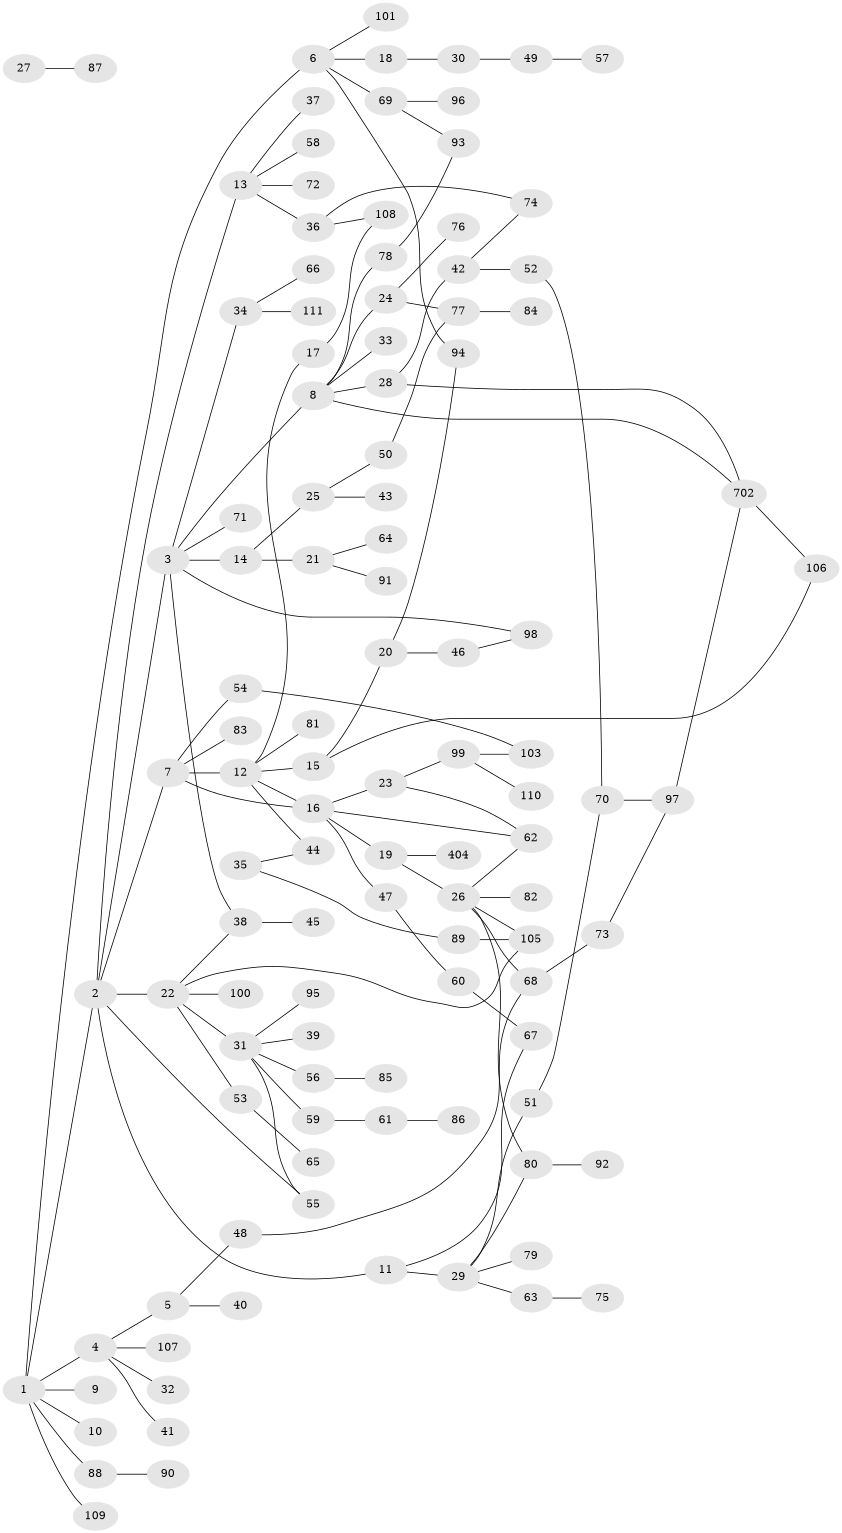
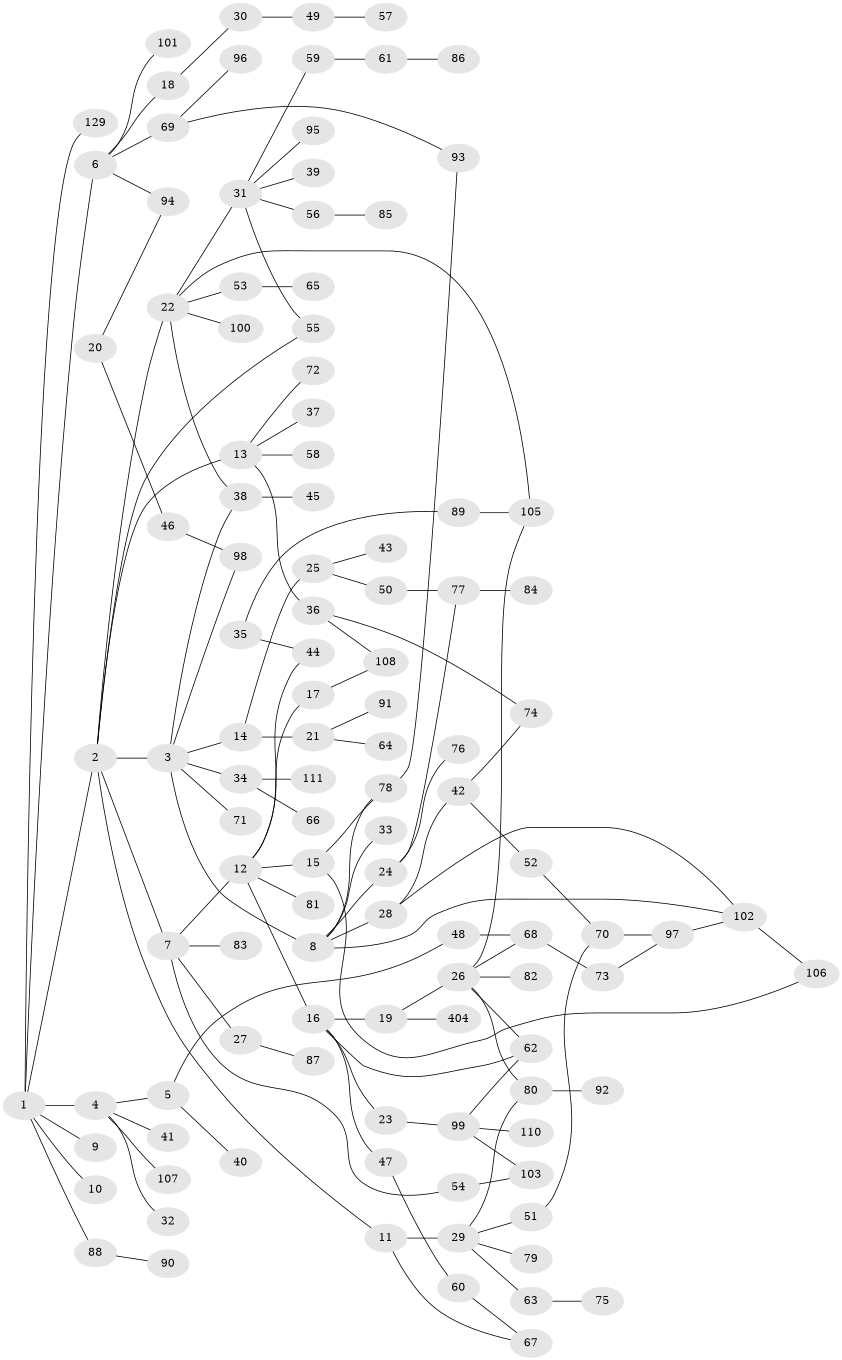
node "702": label "702" -> "102"
edge "20" -- "15": now "78" -- "15"
edge "7" -- "16": now "7" -- "27"
edge "23" -- "62": now "99" -- "62"
node "109": label "109" -> "129"
